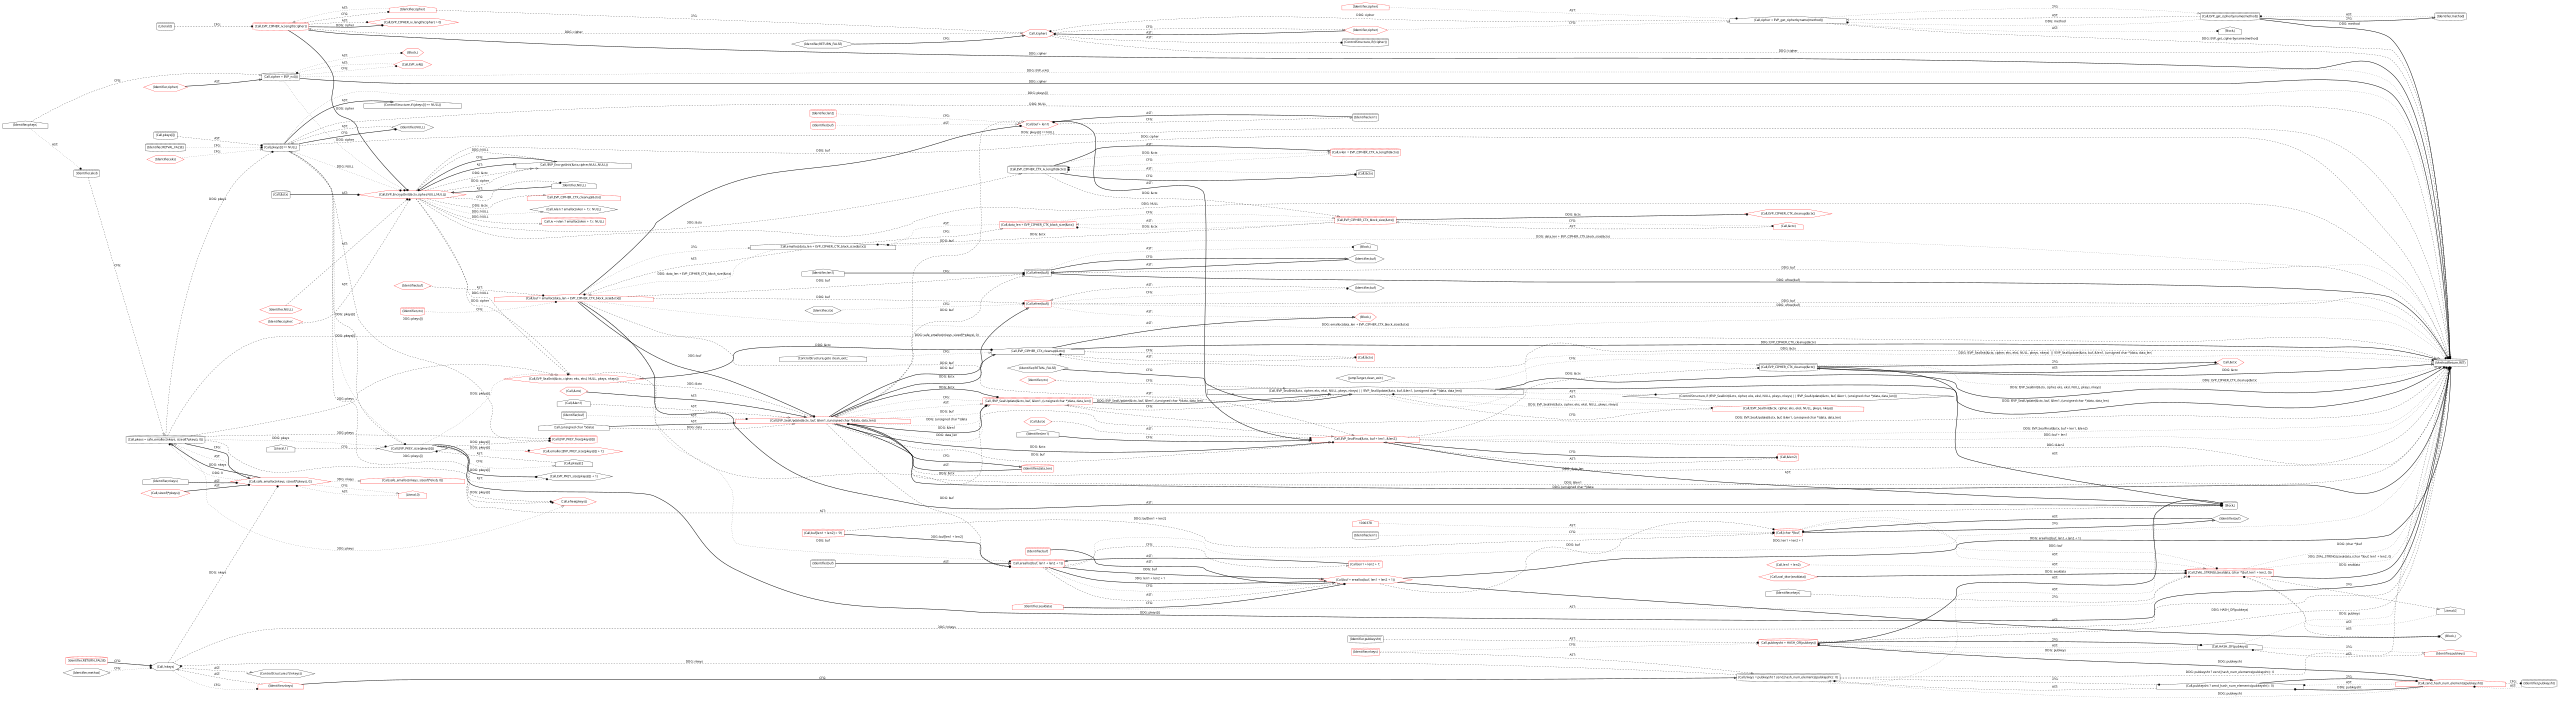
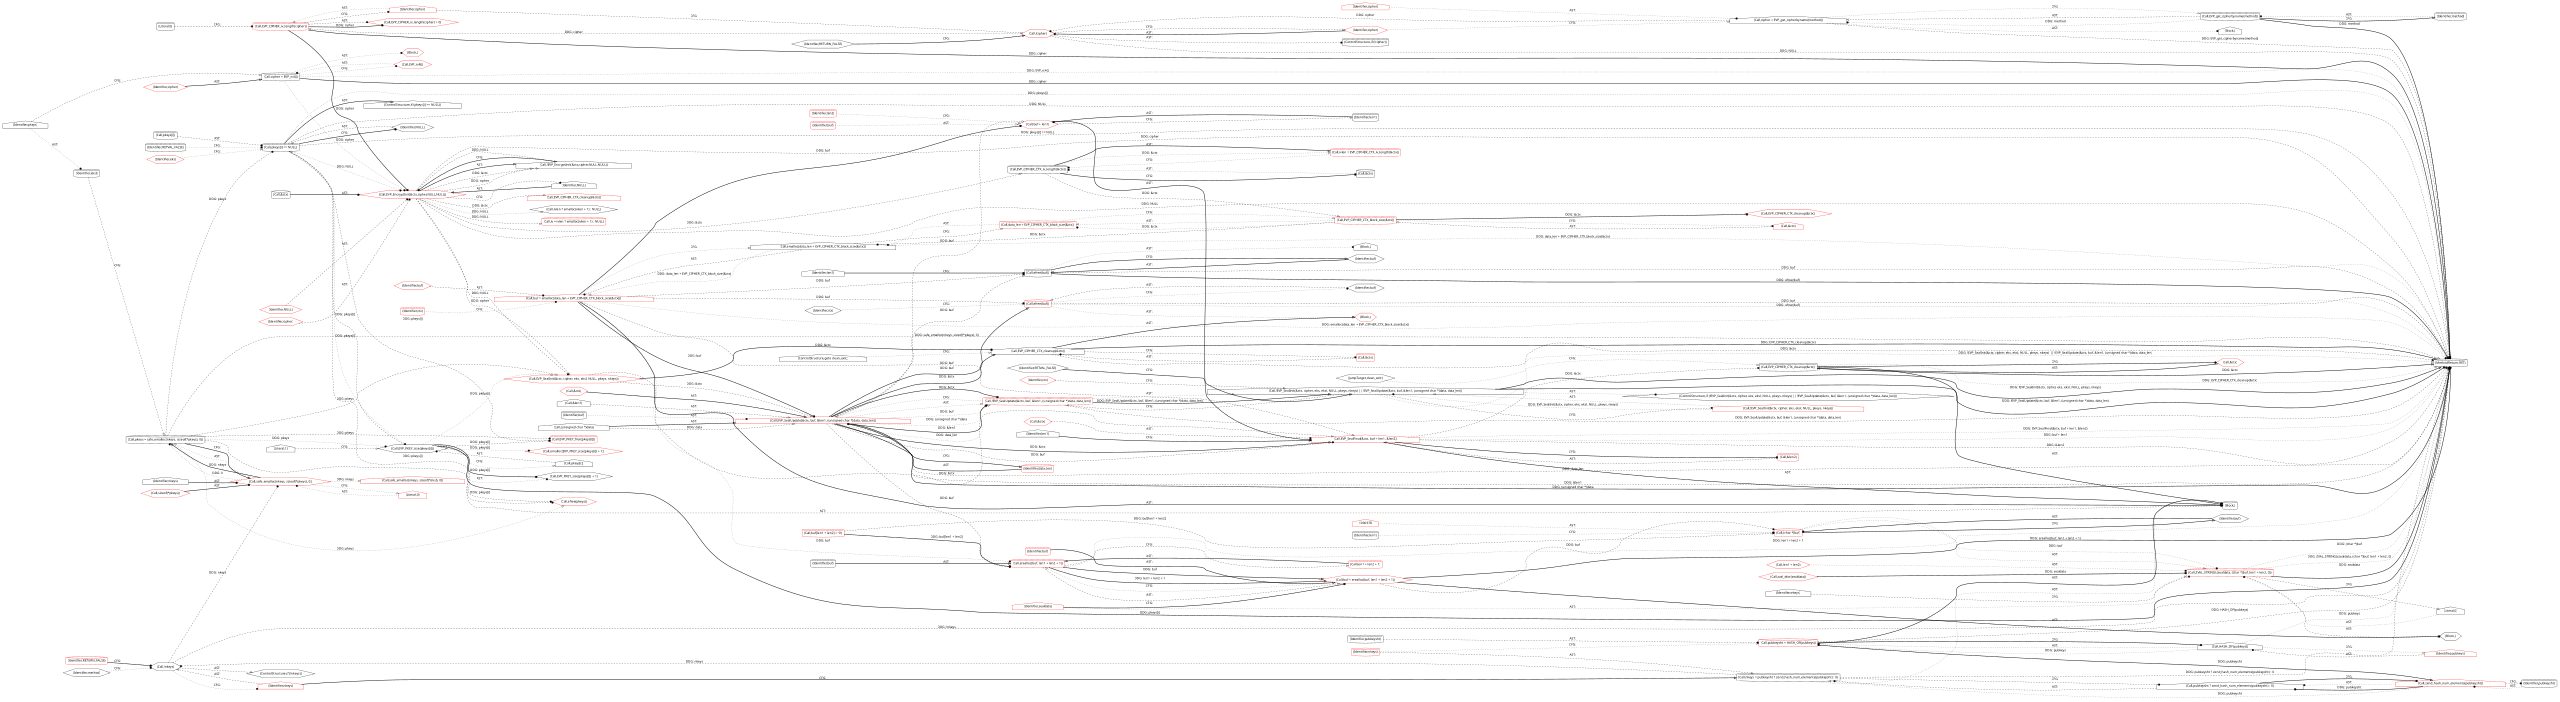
edge "(Call,!cipher)" -> "(MethodReturn,RET)": label "DDG: !cipher" -> "DDG: NULL"
